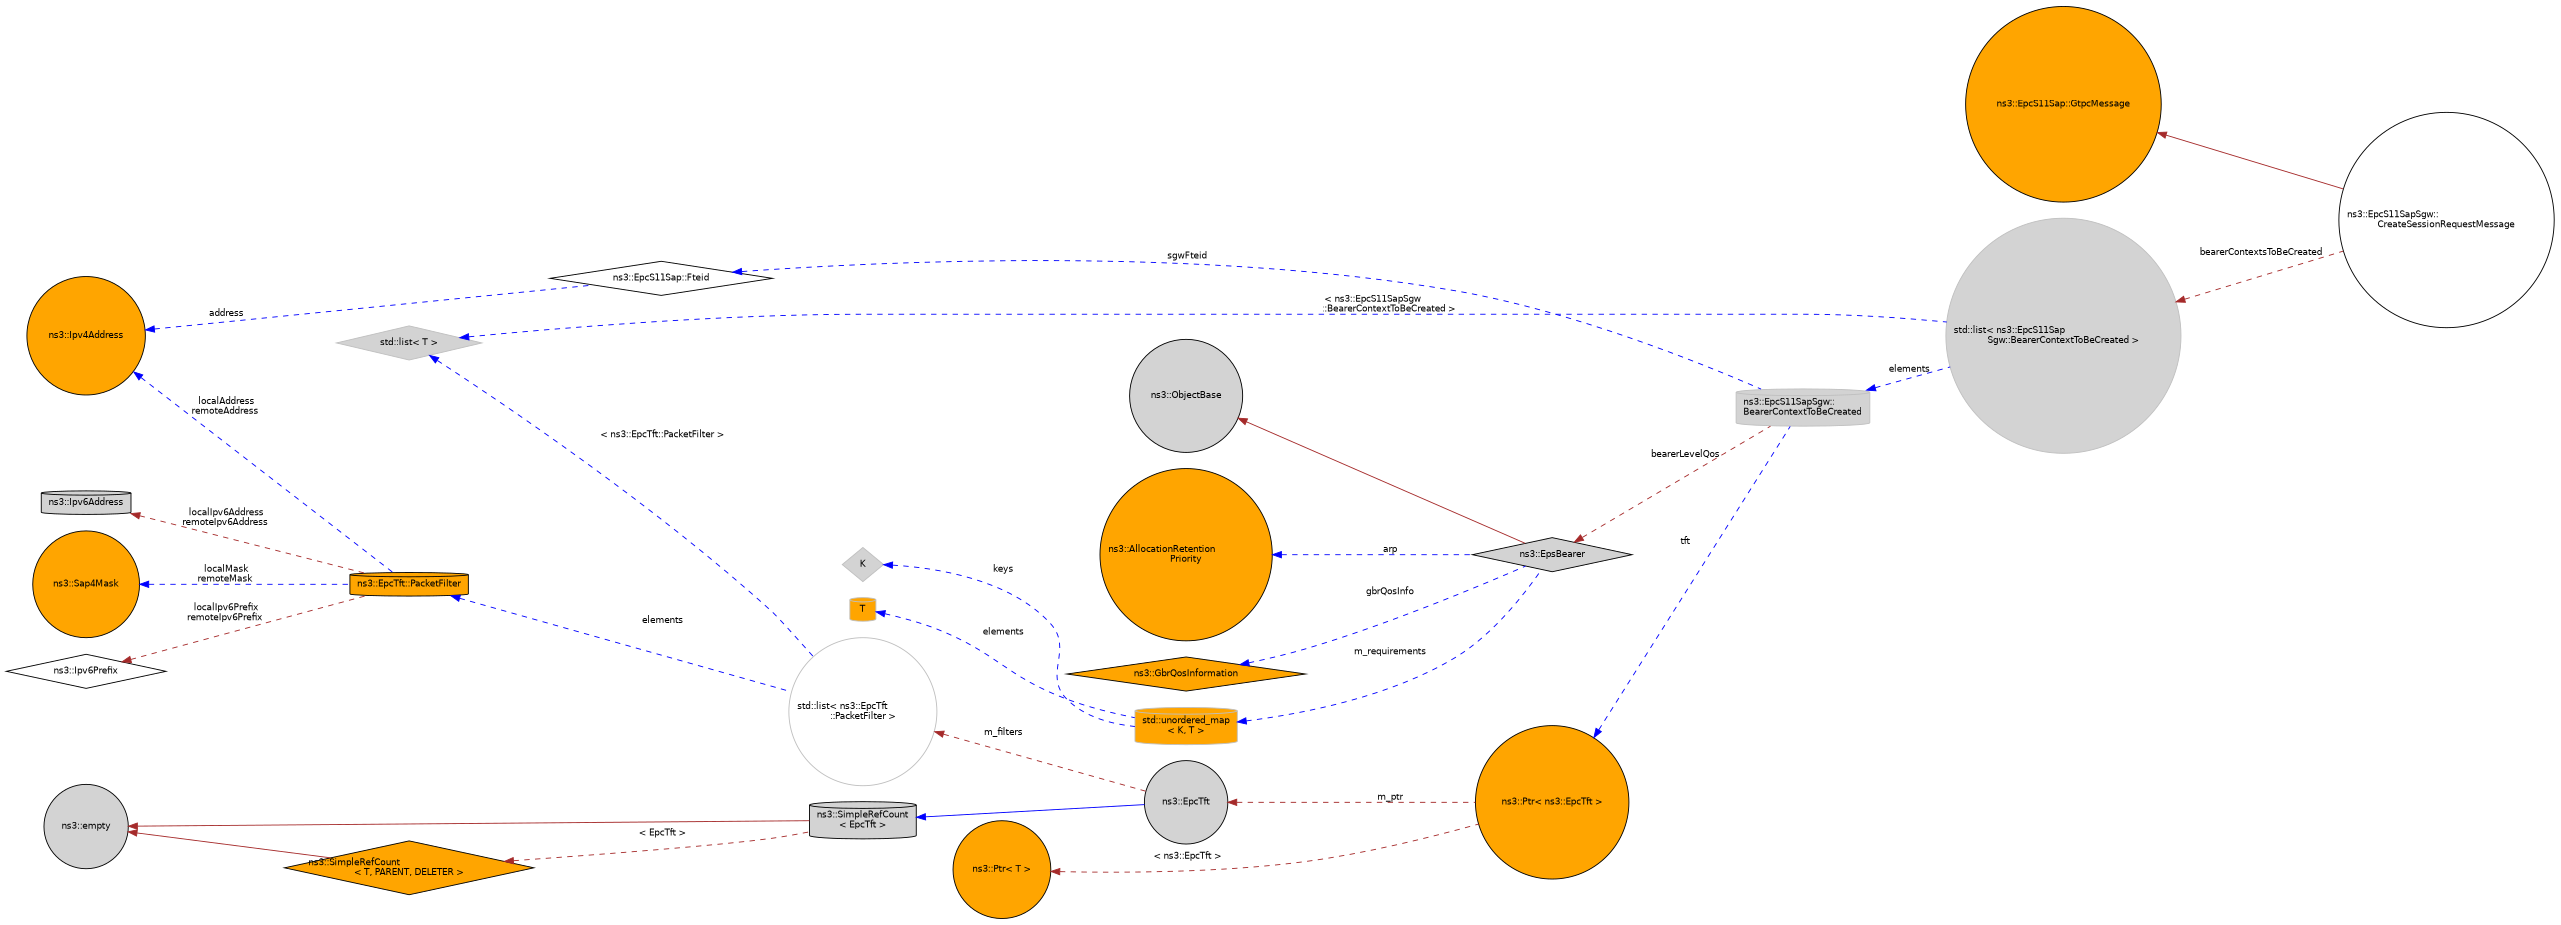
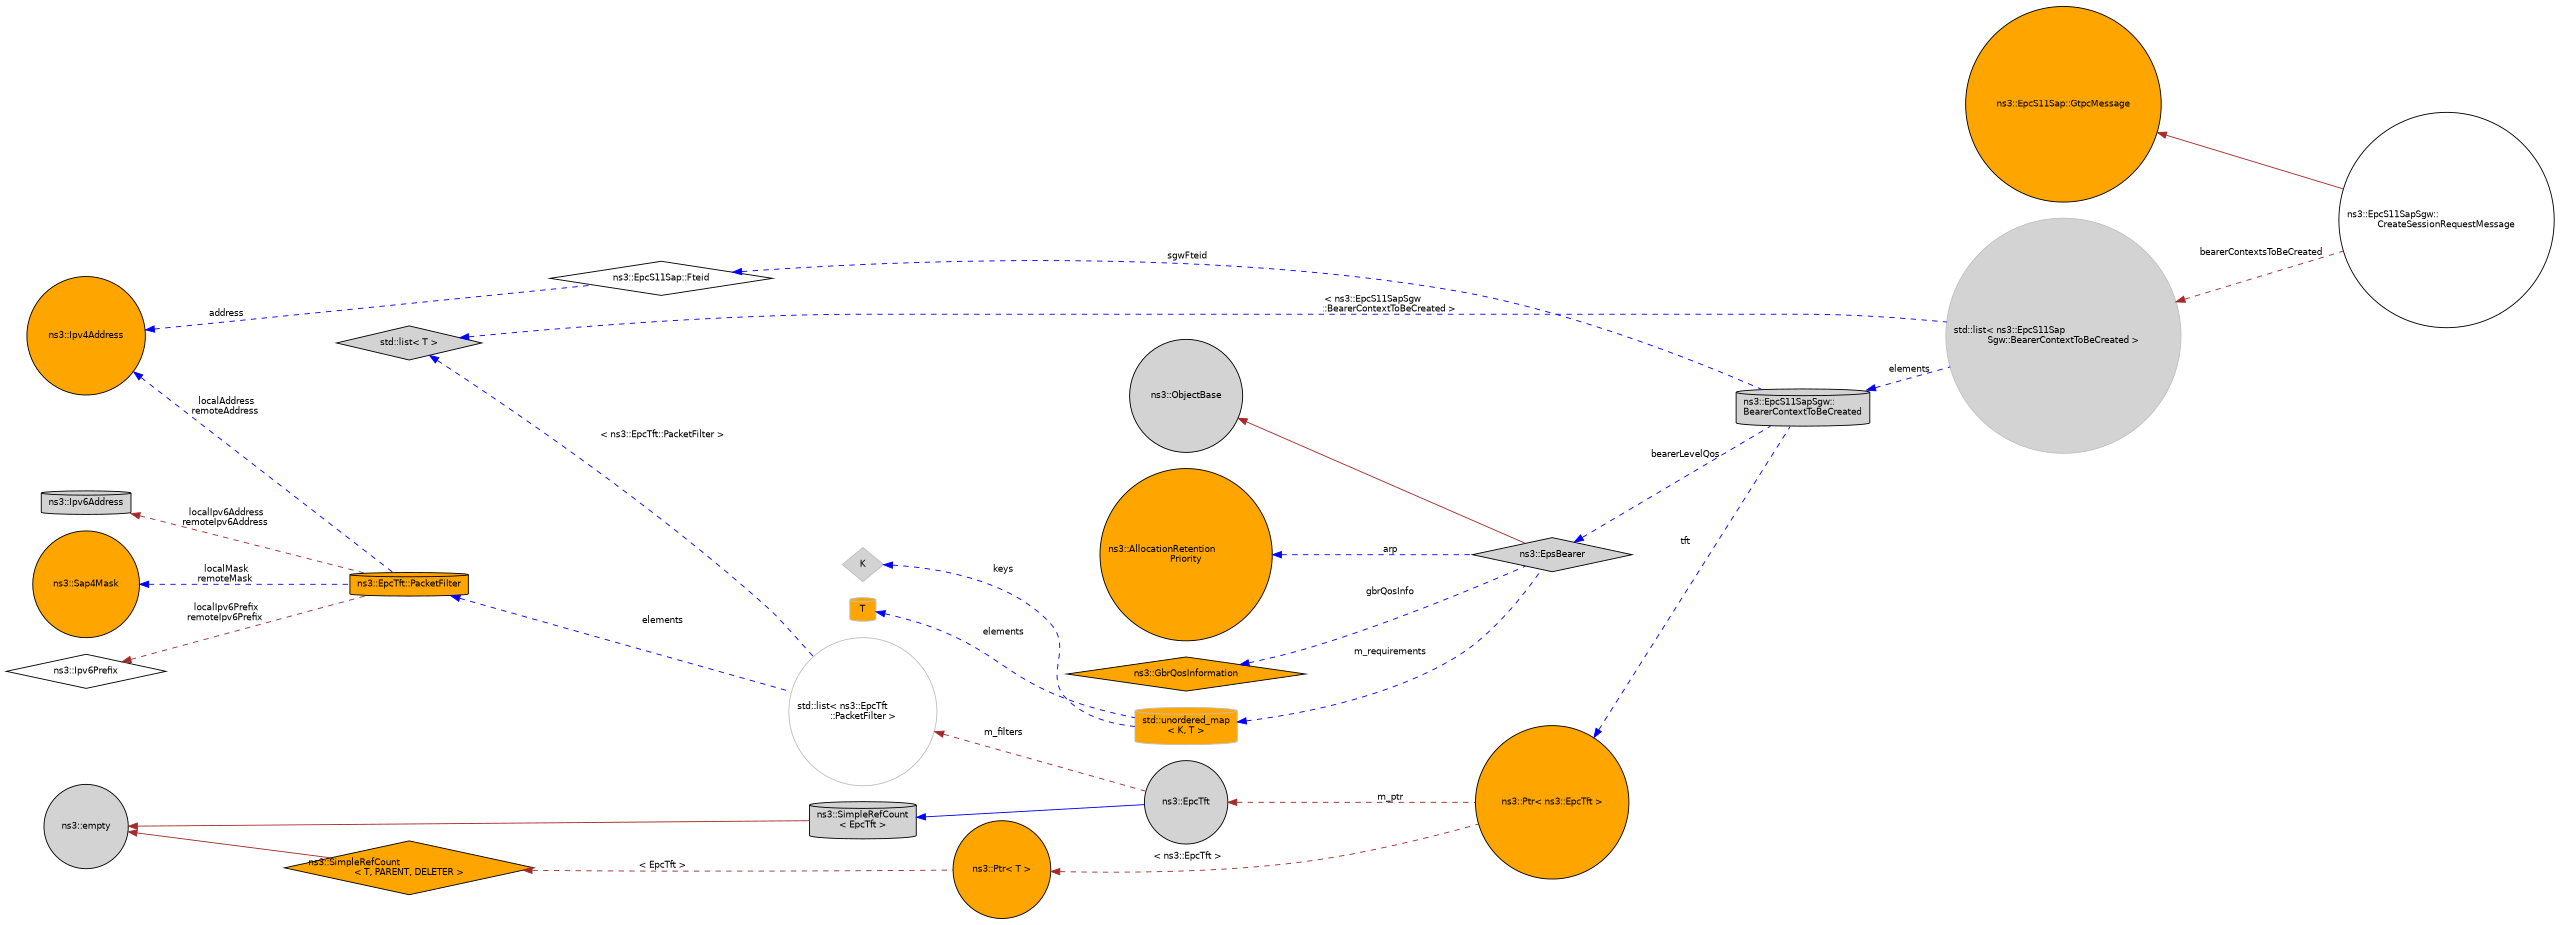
node "std::list< T >": color grey75 -> black
node "ns3::EpcS11SapSgw:: BearerContextToBeCreated": color grey75 -> black
edge "ns3::EpcS11SapSgw:: BearerContextToBeCreated" -> "ns3::EpsBearer": color brown -> blue
edge "ns3::SimpleRefCount < EpcTft >" -> "ns3::SimpleRefCount < T, PARENT, DELETER >": now "ns3::Ptr< T >" -> "ns3::SimpleRefCount < T, PARENT, DELETER >"
